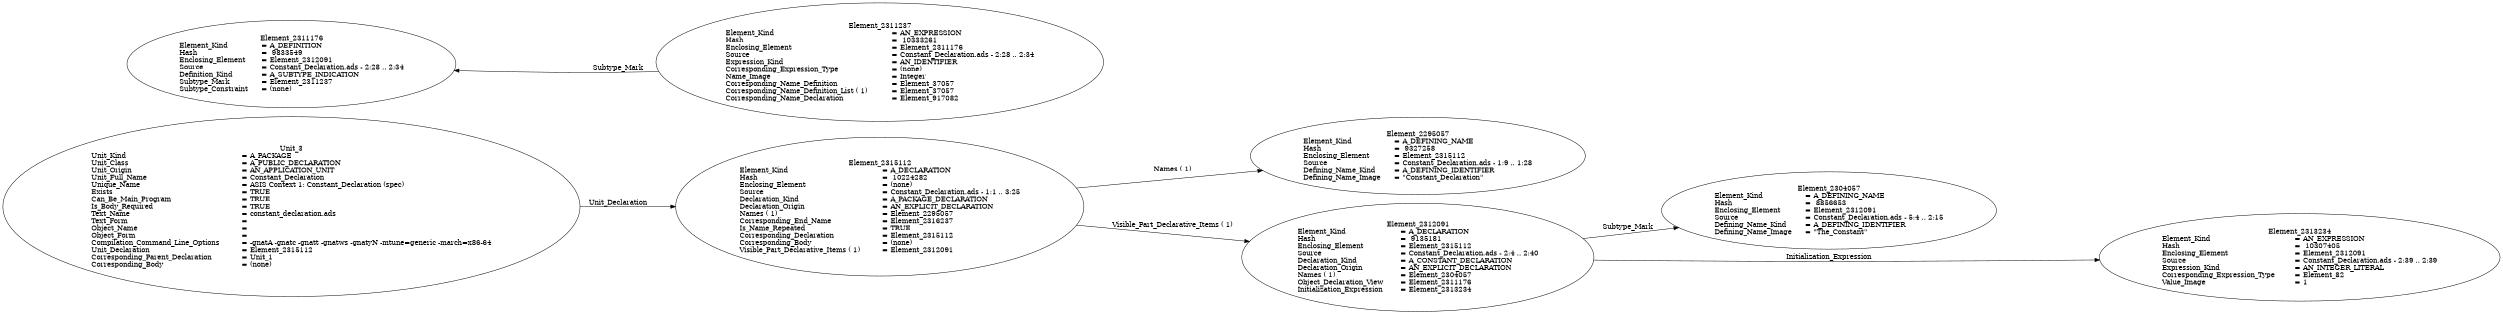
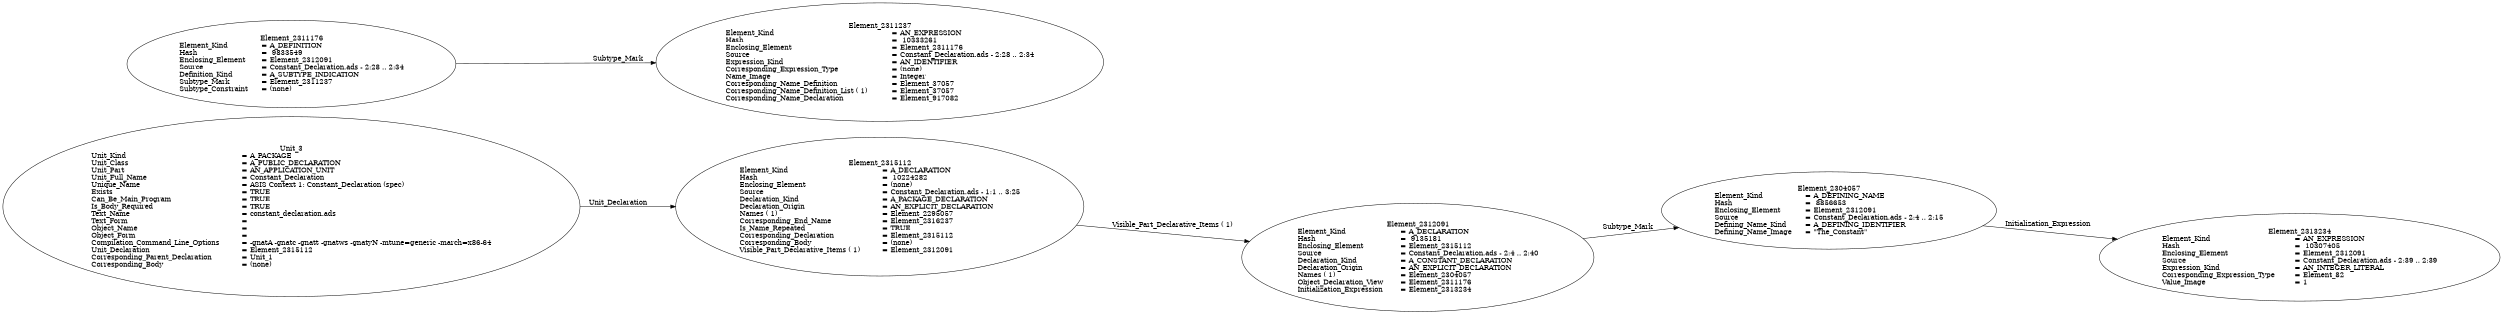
edge "Element_2311237" -> "Element_2311176": reversed
node "Element_2295057": removed
node "Unit_3": text "Unit_Origin" -> "Unit_Part"
node "Element_2304057": text "Constant_Declaration.ads - 5:4 .. 2:15" -> "Constant_Declaration.ads - 2:4 .. 2:15"
edge "Element_2312091" -> "Element_2313234": now "Element_2304057" -> "Element_2313234"
